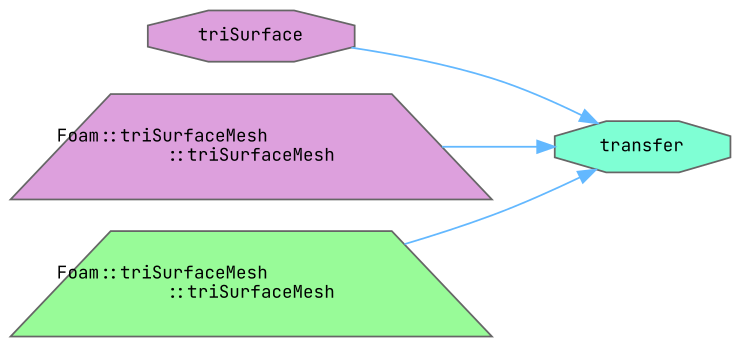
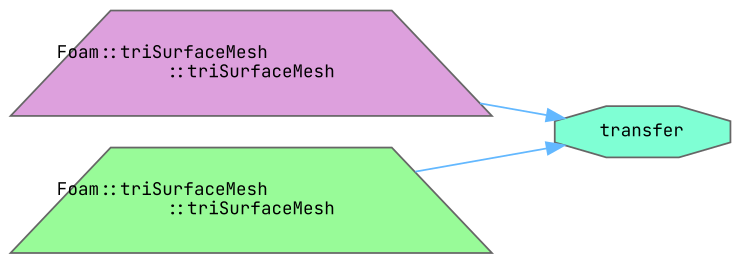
node "triSurface": removed
